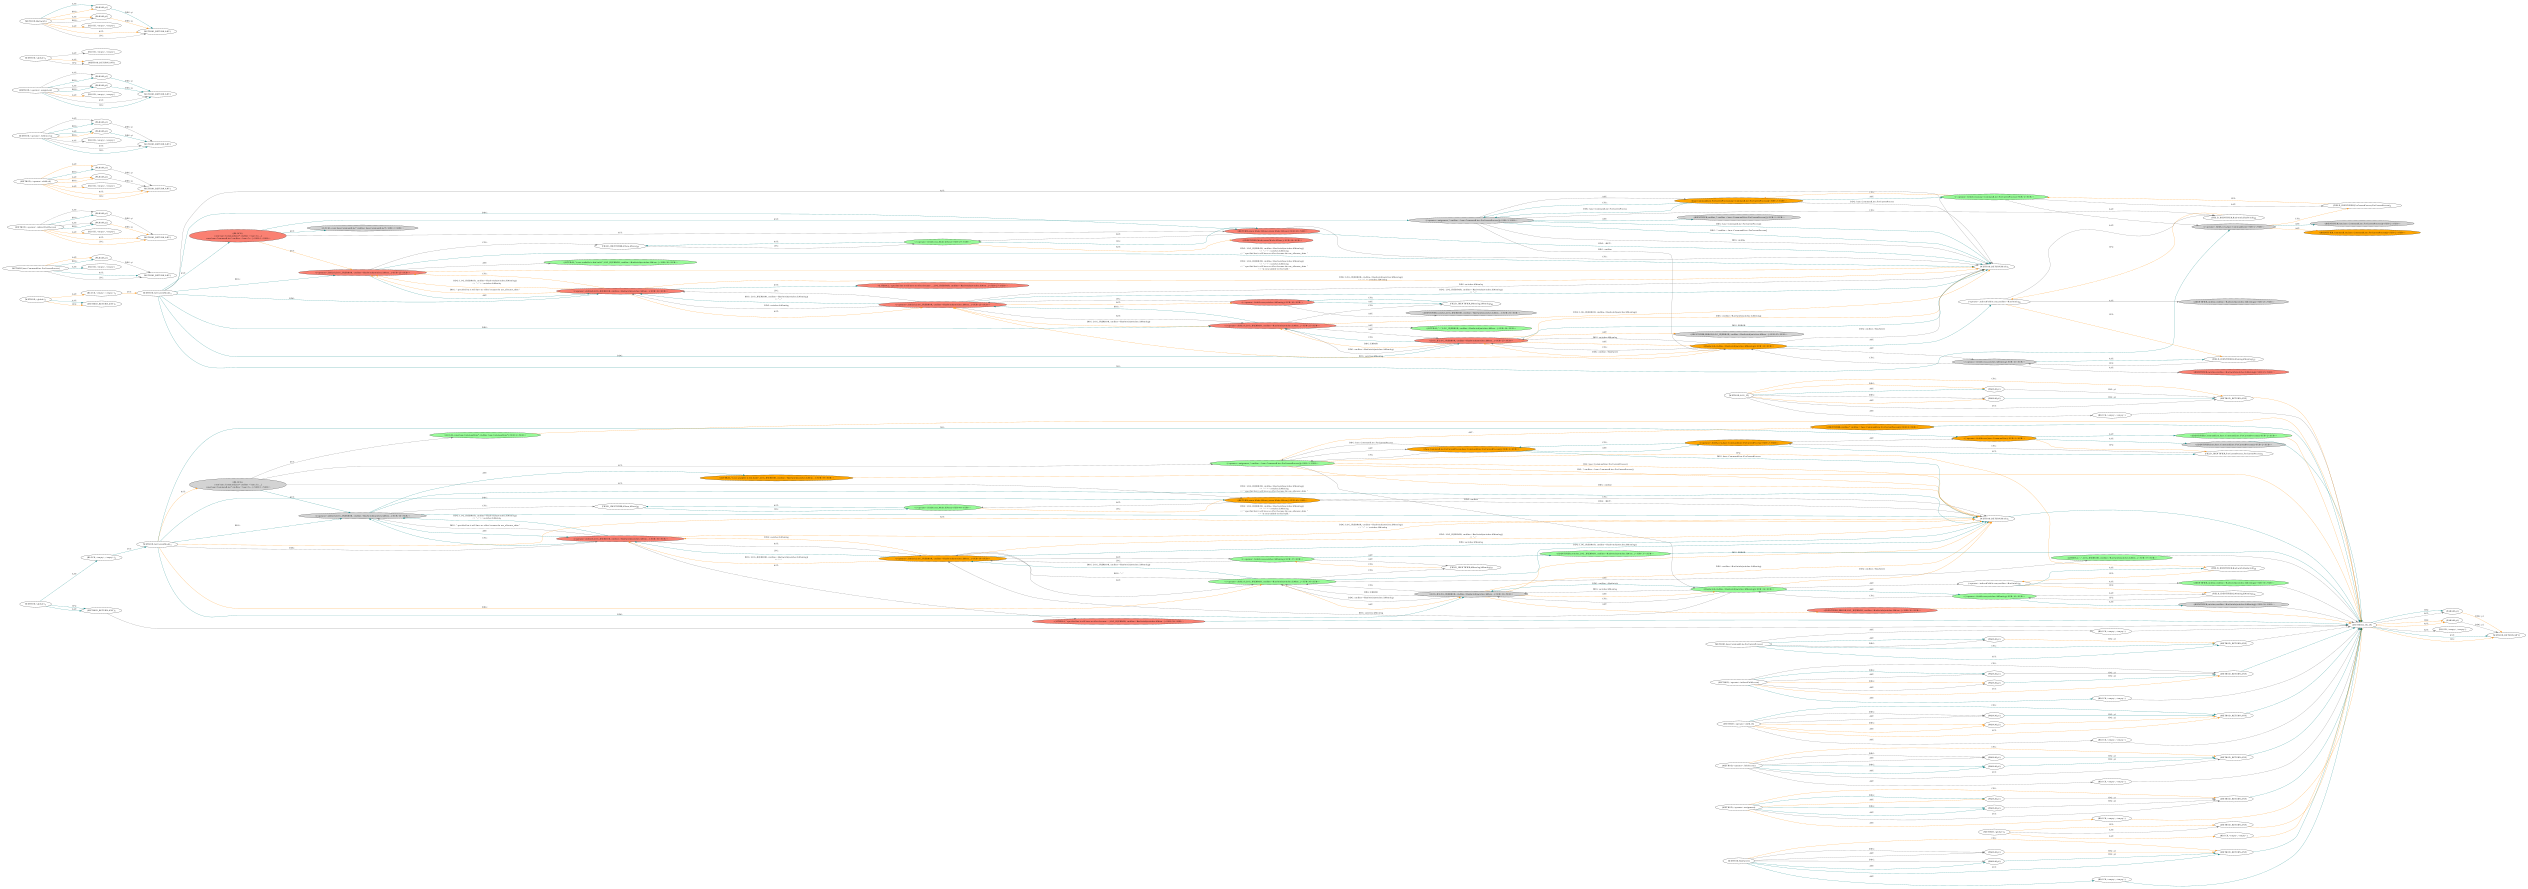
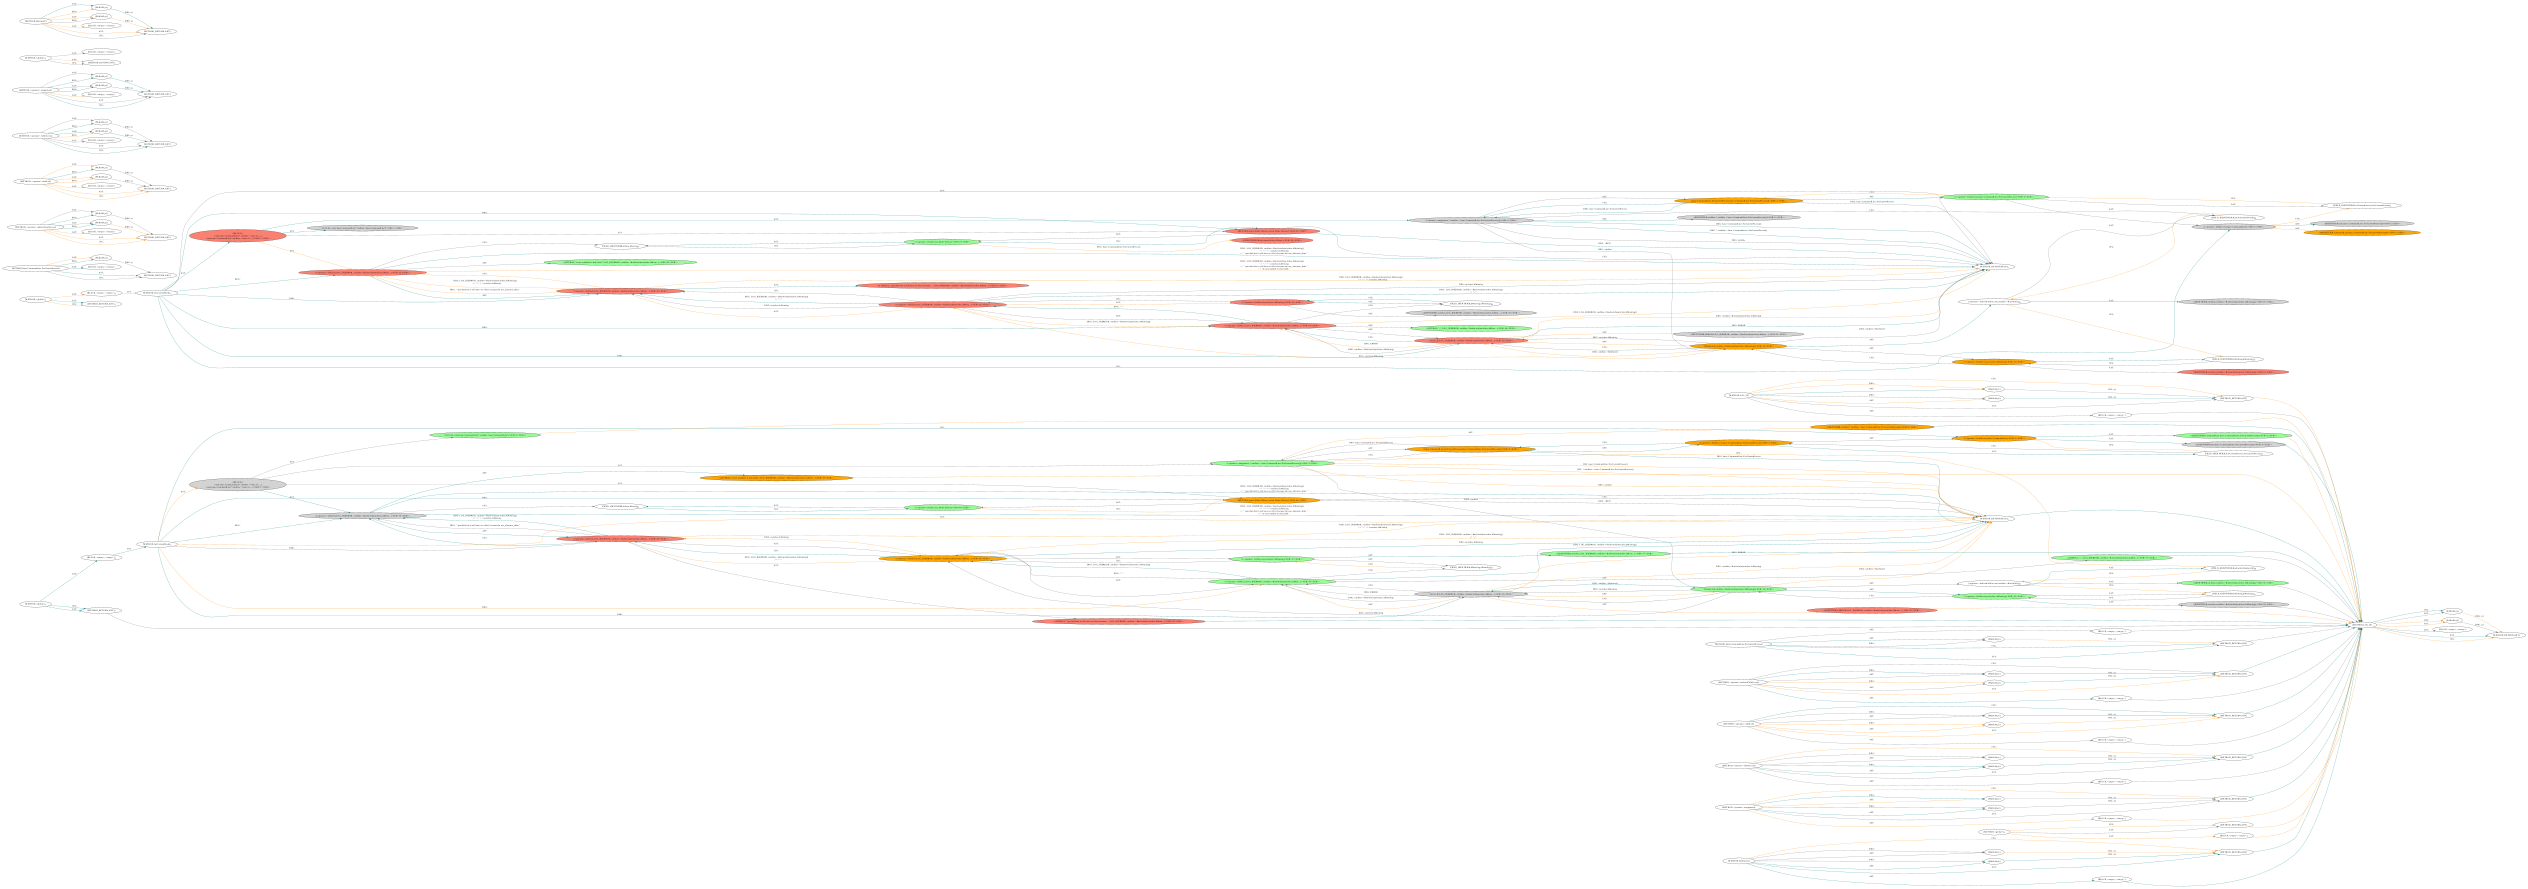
edge "<(<operator>.fieldAccess,Mode::kNone)<SUB>29</SUB>>" -> "<(IDENTIFIER,Mode,return Mode::kNone;)<SUB>29</SUB>>": label "AST: " -> "DDG: base::CommandLine::ForCurrentProcess"
node "<(<operator>.fieldAccess,switches::kMemlog)<SUB>25</SUB>>": fillcolor lightgrey -> orange
